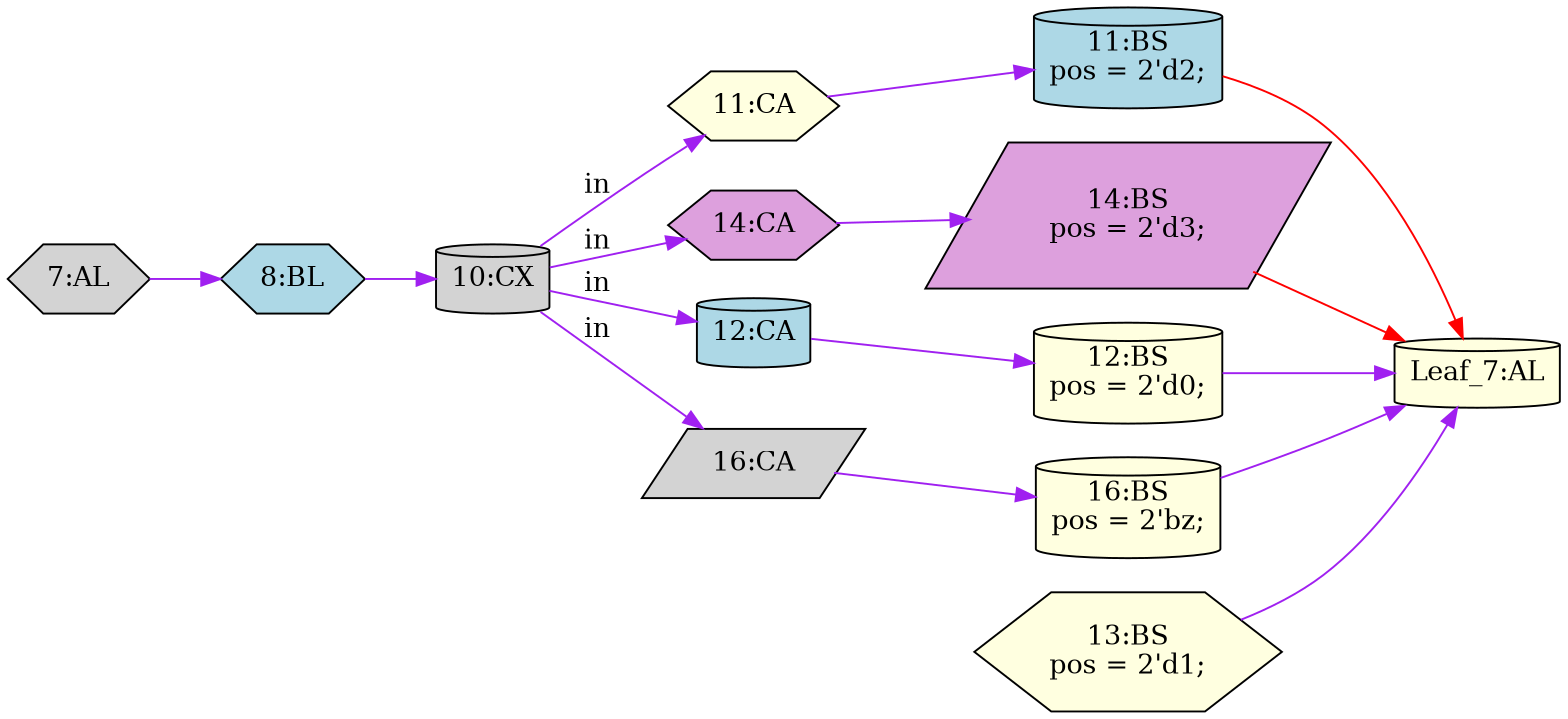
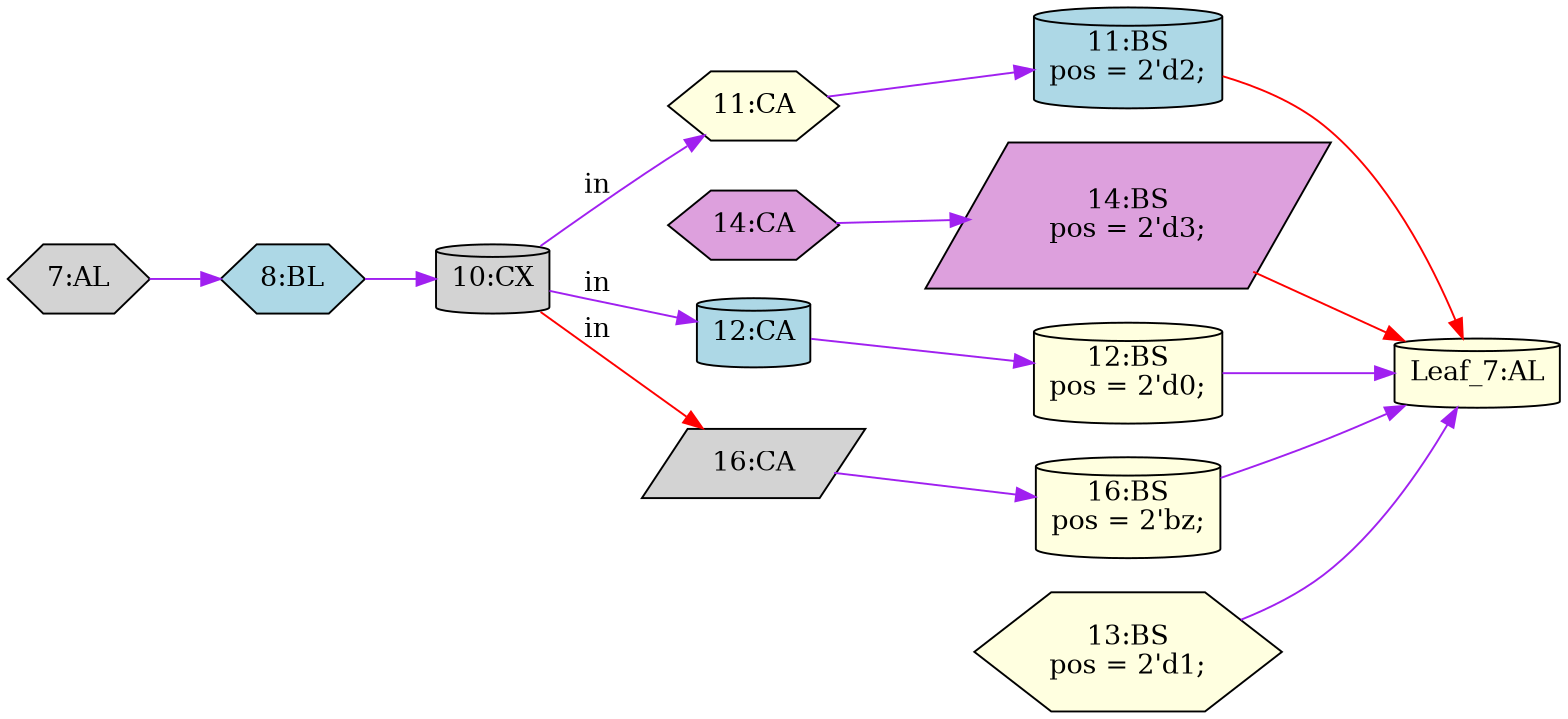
edge "10:CX" -> "14:CA": removed, label "in"
edge "10:CX" -> "16:CA": color purple -> red
